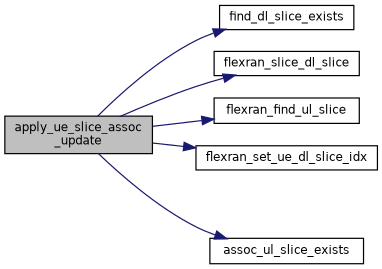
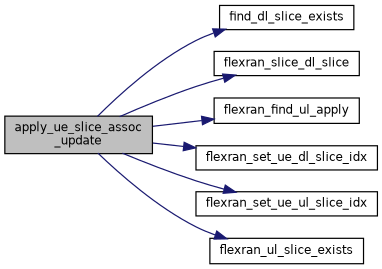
node "flexran_find_ul_slice": label "flexran_find_ul_slice" -> "flexran_find_ul_apply"
node "flexran_set_ue_ul_slice_idx": added
node "assoc_ul_slice_exists": label "assoc_ul_slice_exists" -> "flexran_ul_slice_exists"
